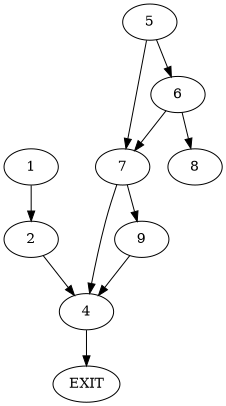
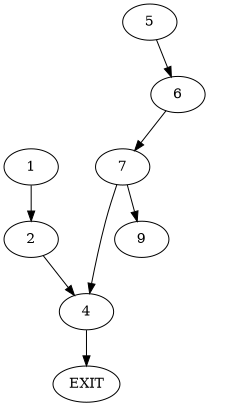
edge "5" -> "7": removed
node "8": removed
edge "9" -> "4": removed
